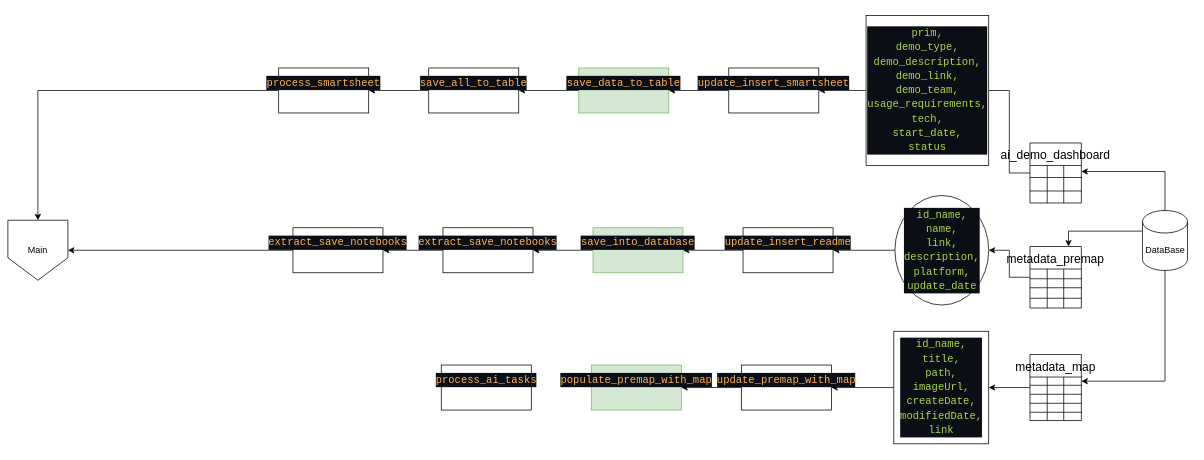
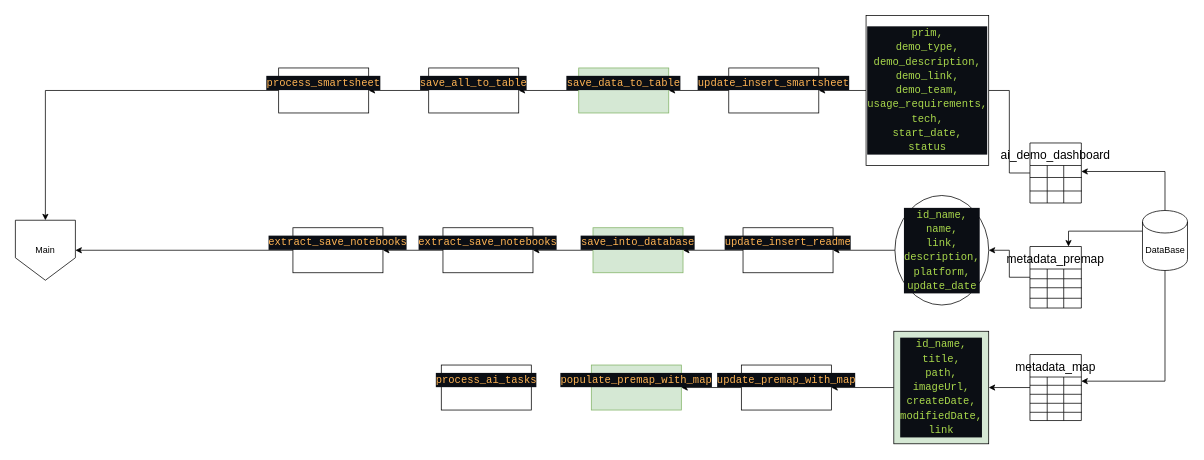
node "Main": moved (38, 250) -> (45, 250)
node "id_name, title, path, imageUrl, createDate, modifiedDate, link": fillcolor #ffffff -> #d5e8d4
